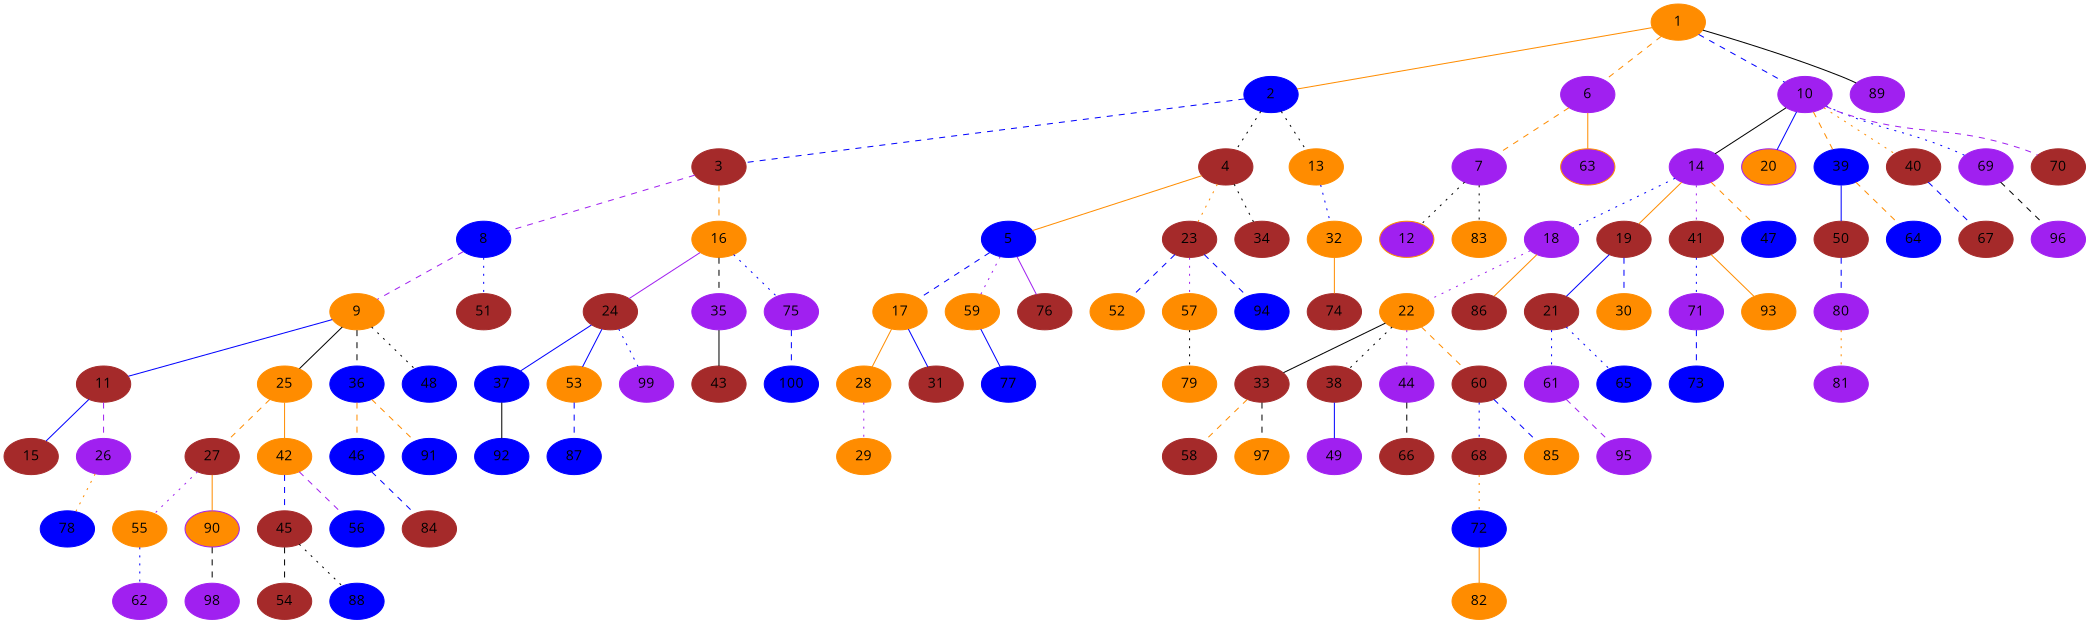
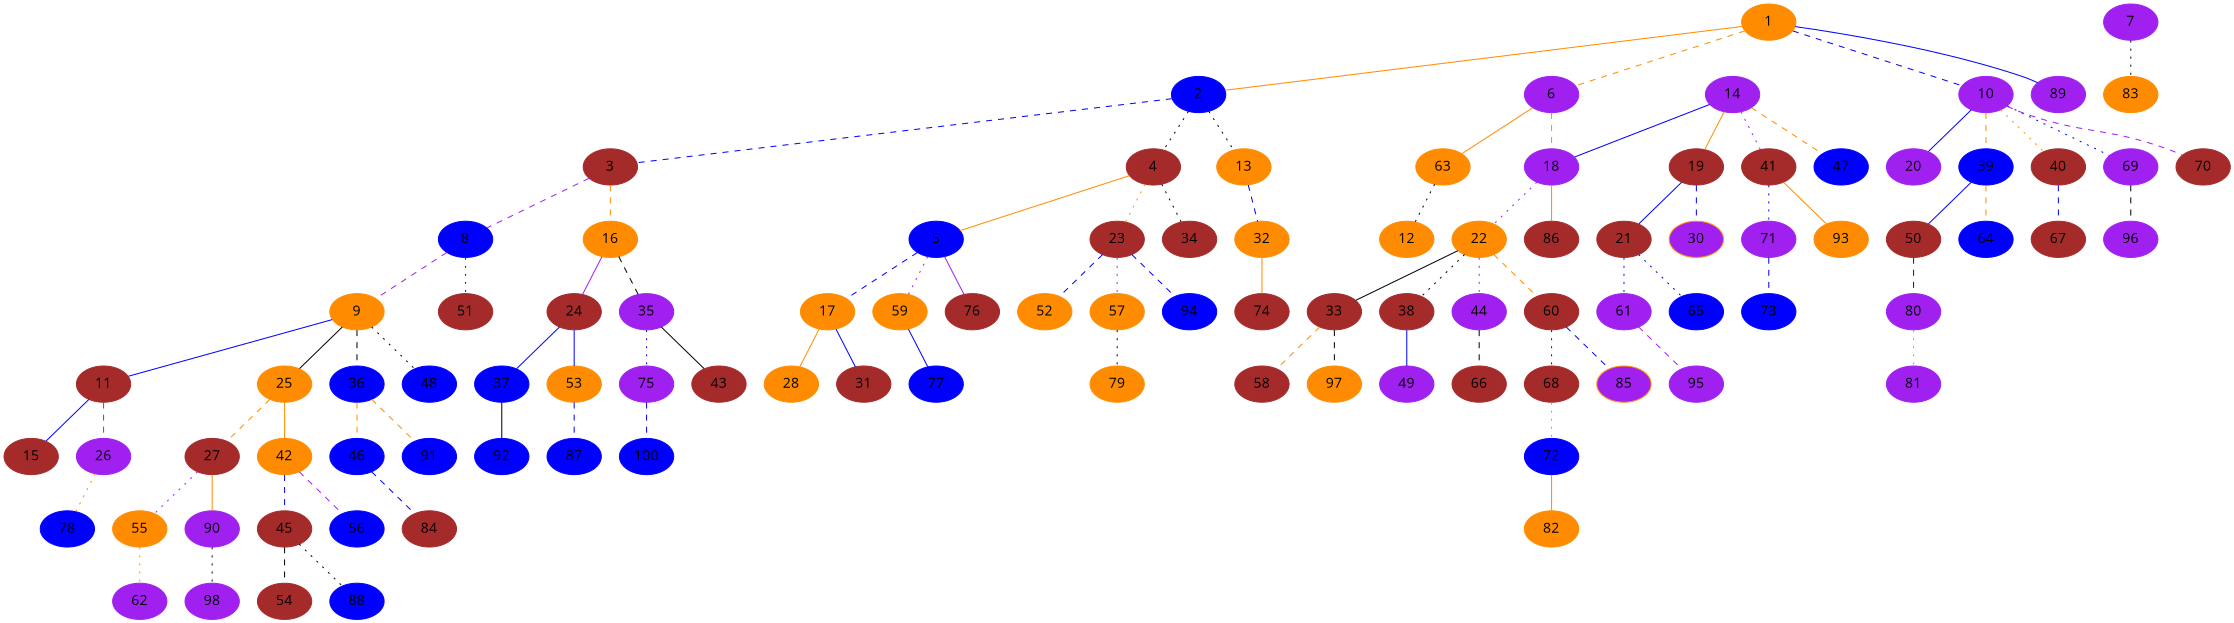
edge "1" -- "89": color black -> blue
edge "6" -- "7": now "6" -- "18"
edge "10" -- "14": removed
node "63": fillcolor purple -> darkorange
node "20": fillcolor darkorange -> purple
edge "13" -- "32": style dotted -> dashed
edge "7" -- "12": now "63" -- "12"
edge "14" -- "18": style dotted -> solid
node "12": fillcolor purple -> darkorange
edge "16" -- "75": now "35" -- "75"
node "30": fillcolor darkorange -> purple
node "99": removed
node "29": removed
node "85": fillcolor darkorange -> purple
node "90": fillcolor darkorange -> purple
edge "55" -- "62": color blue -> darkorange
edge "90" -- "98": style dashed -> dotted
